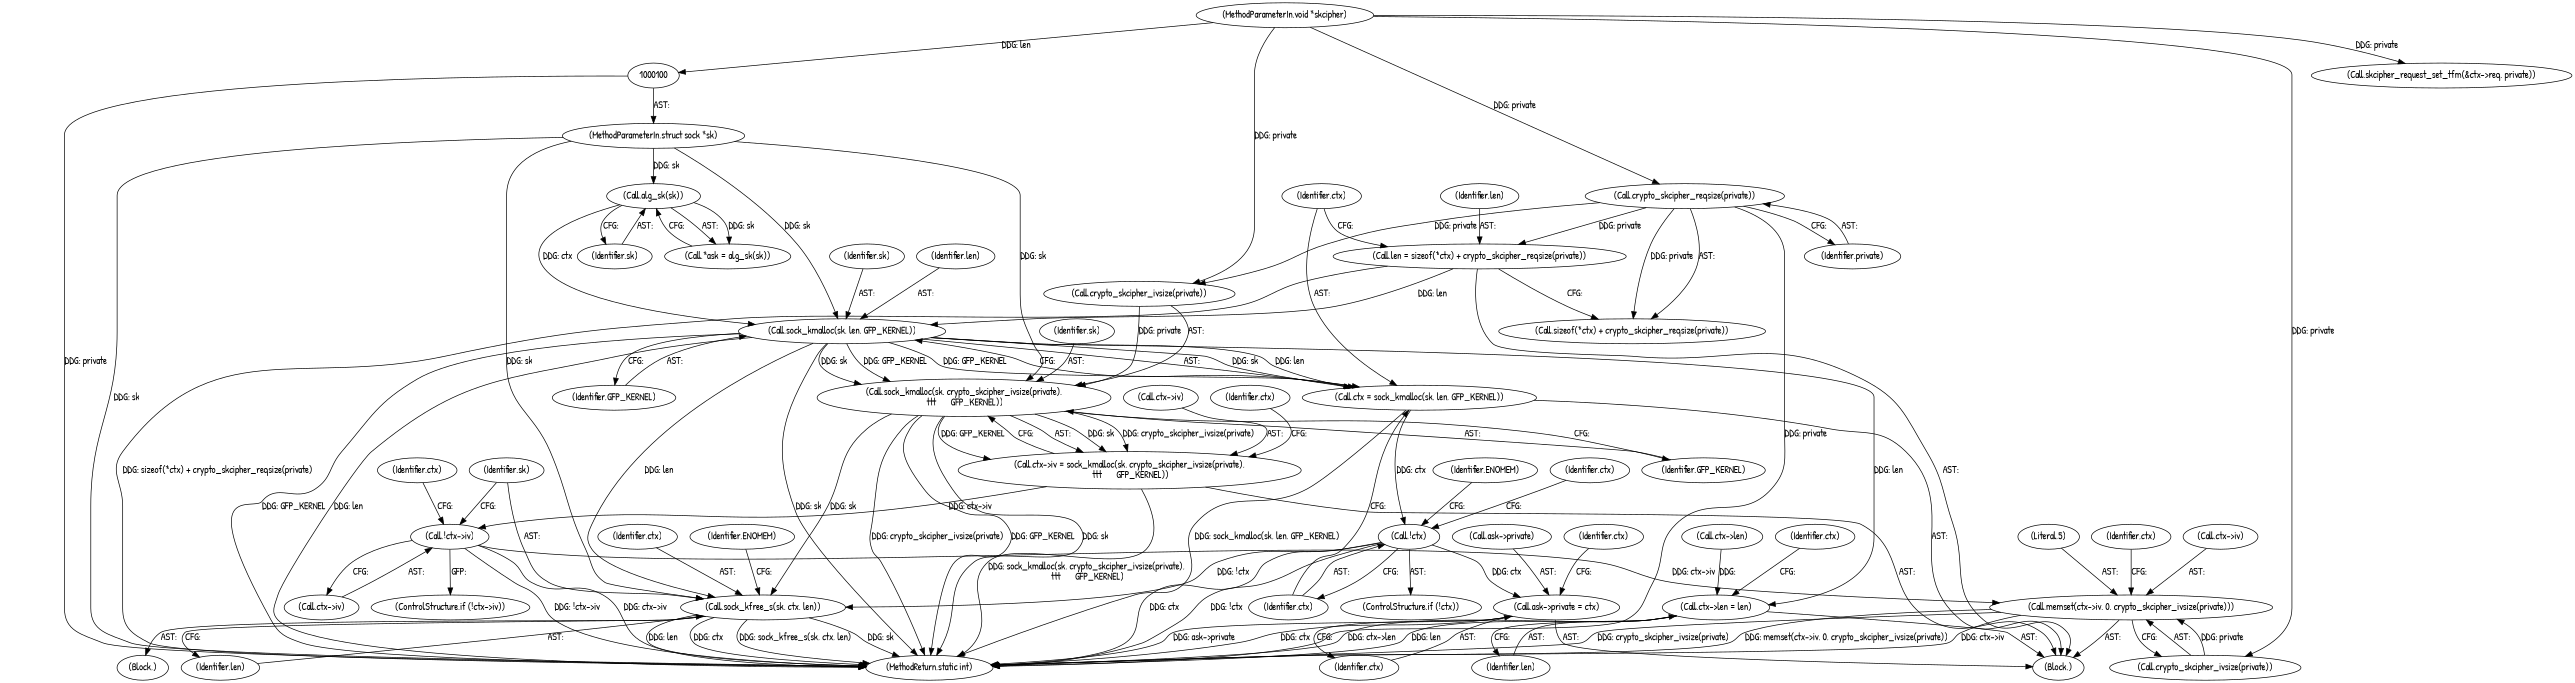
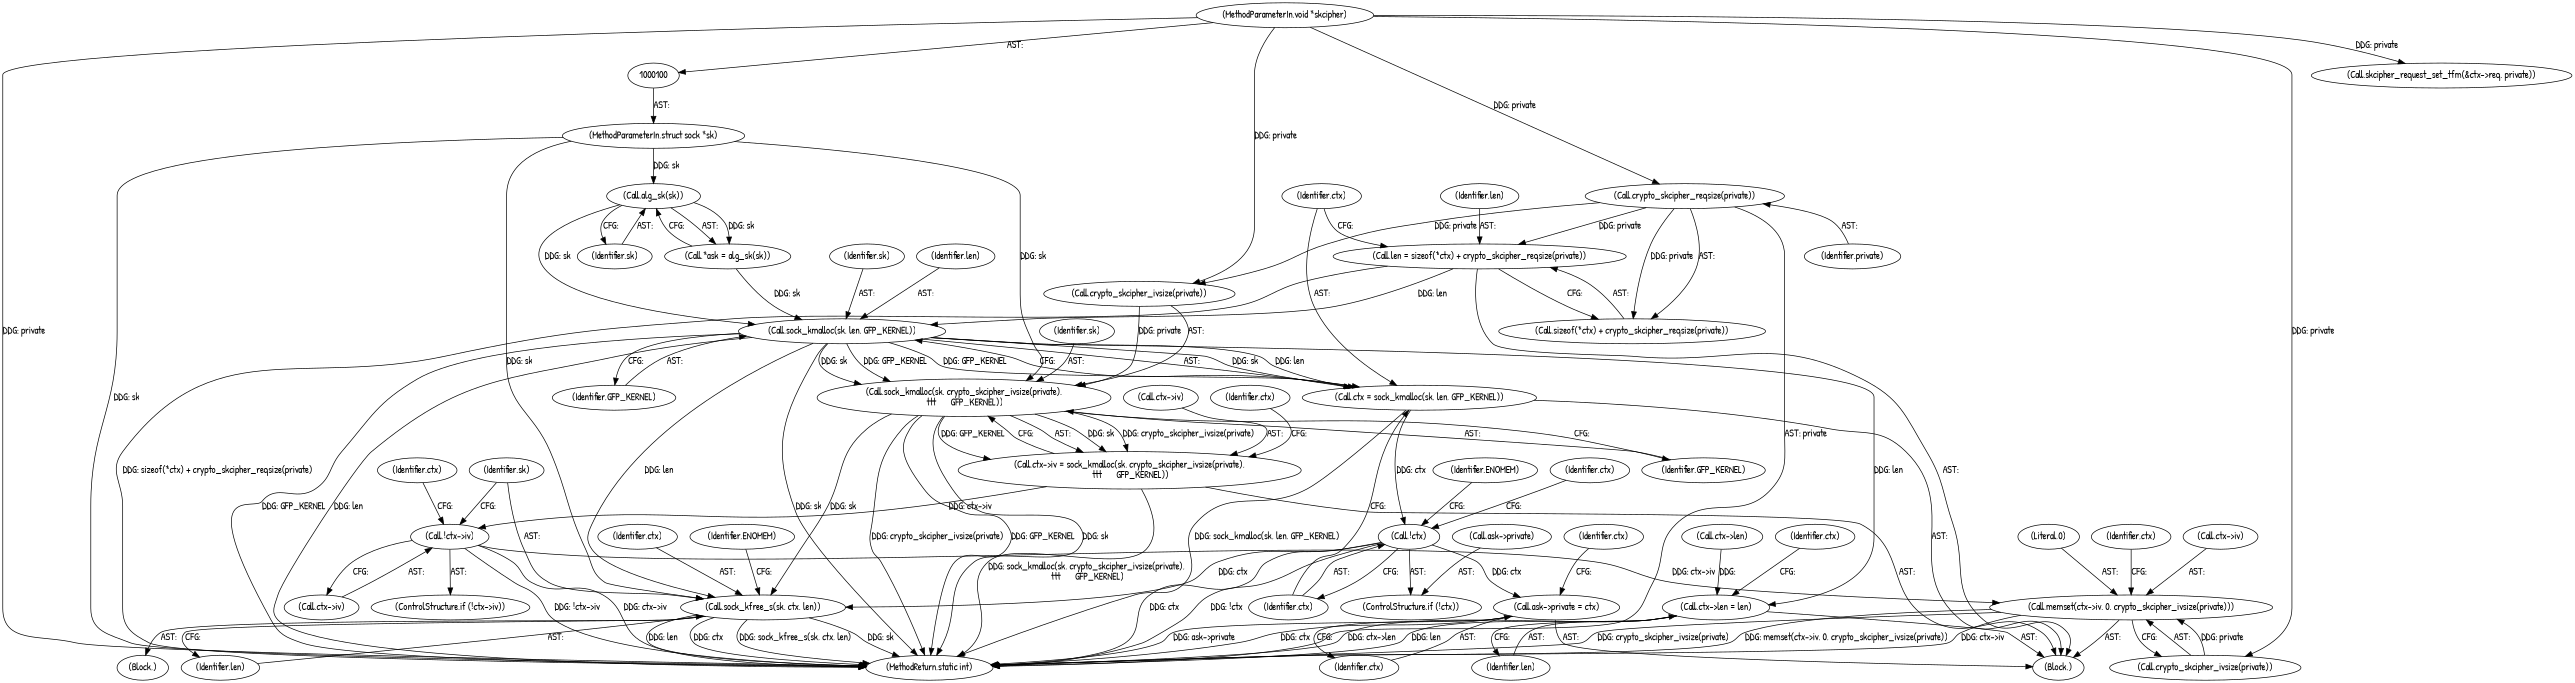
edge "(MethodParameterIn,void *skcipher)" -> "1000100": label "DDG: len" -> "AST: "
edge "(MethodParameterIn,struct sock *sk)" -> "(Call,sock_kmalloc(sk, len, GFP_KERNEL))": now "(Call,*ask = alg_sk(sk))" -> "(Call,sock_kmalloc(sk, len, GFP_KERNEL))"
edge "(Call,crypto_skcipher_reqsize(private))" -> "(Identifier,private)": removed, label "CFG:"
edge "(Call,alg_sk(sk))" -> "(Call,sock_kmalloc(sk, len, GFP_KERNEL))": label "DDG: ctx" -> "DDG: sk"
edge "(Call,sizeof(*ctx) + crypto_skcipher_reqsize(private))" -> "(Call,len = sizeof(*ctx) + crypto_skcipher_reqsize(private))": added, label "AST:"
edge "(Call,crypto_skcipher_reqsize(private))" -> "(MethodReturn,static int)": label "DDG: private" -> "AST: private"
edge "1000100" -> "(MethodReturn,static int)": now "(MethodParameterIn,void *skcipher)" -> "(MethodReturn,static int)"
node "(Literal,5)": label "(Literal,5)" -> "(Literal,0)"
edge "(Call,ask->private)" -> "(Call,ask->private = ctx)": now "(Call,ask->private)" -> "(ControlStructure,if (!ctx))"
edge "(Call,!ctx->iv)" -> "(ControlStructure,if (!ctx->iv))": label "GFP: " -> "AST: "
edge "(Call,!ctx)" -> "(Call,sock_kfree_s(sk, ctx, len))": label "DDG: !ctx" -> "DDG: ctx"
